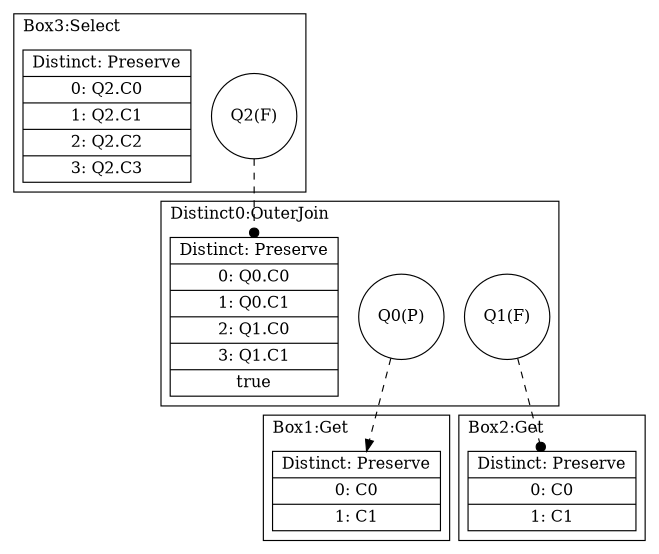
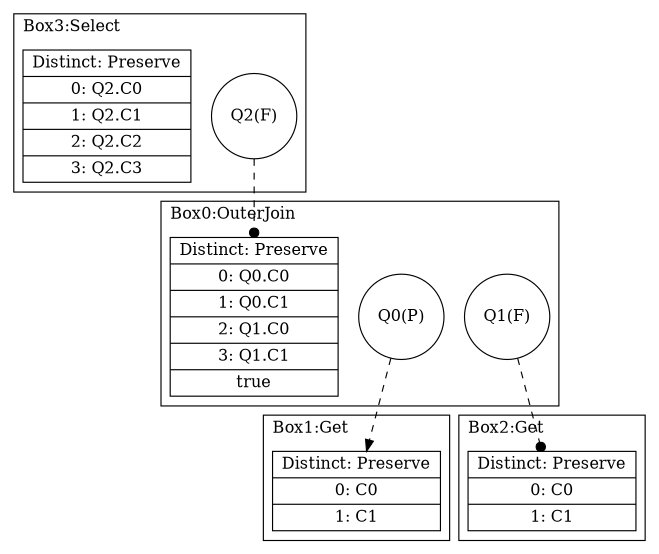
cluster "Distinct0:OuterJoin": label "Distinct0:OuterJoin" -> "Box0:OuterJoin"
